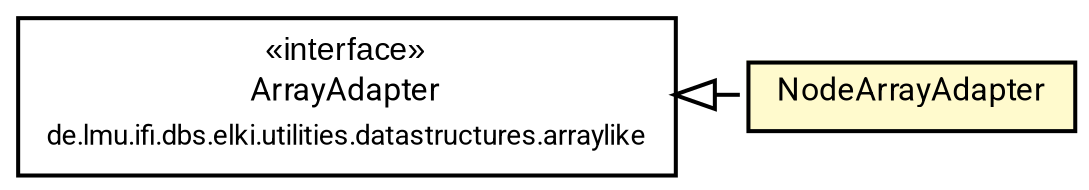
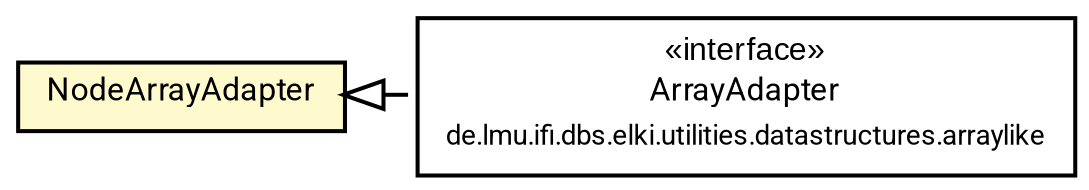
edge "NodeArrayAdapter" -> "ArrayAdapter": reversed
